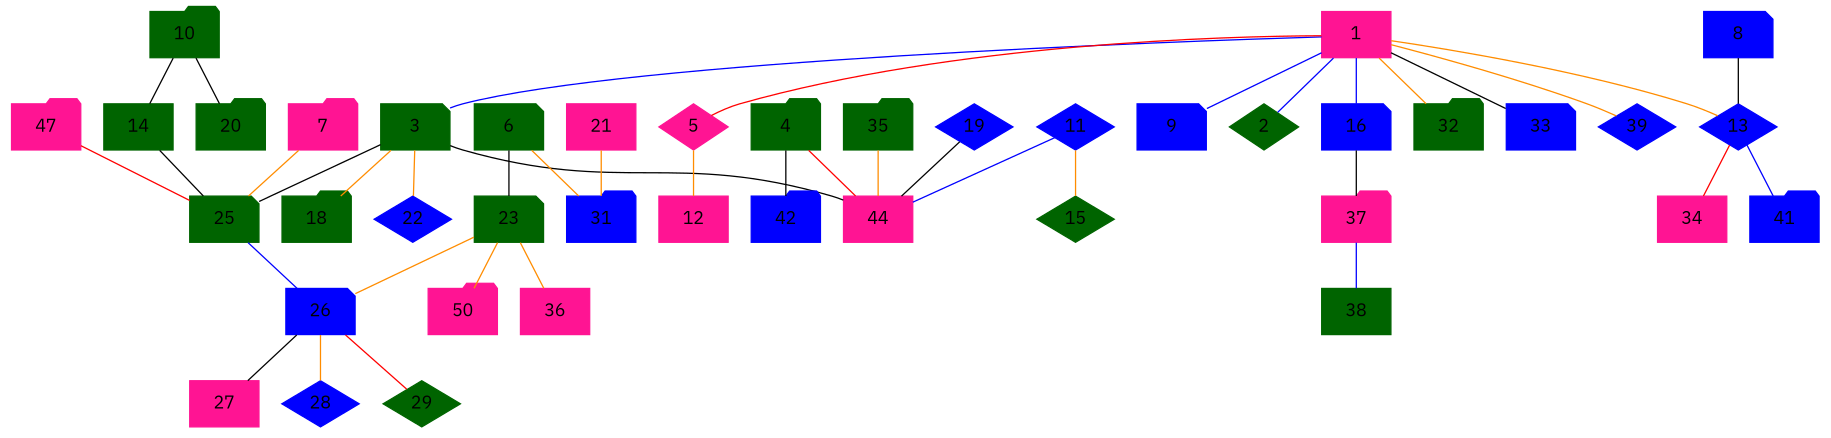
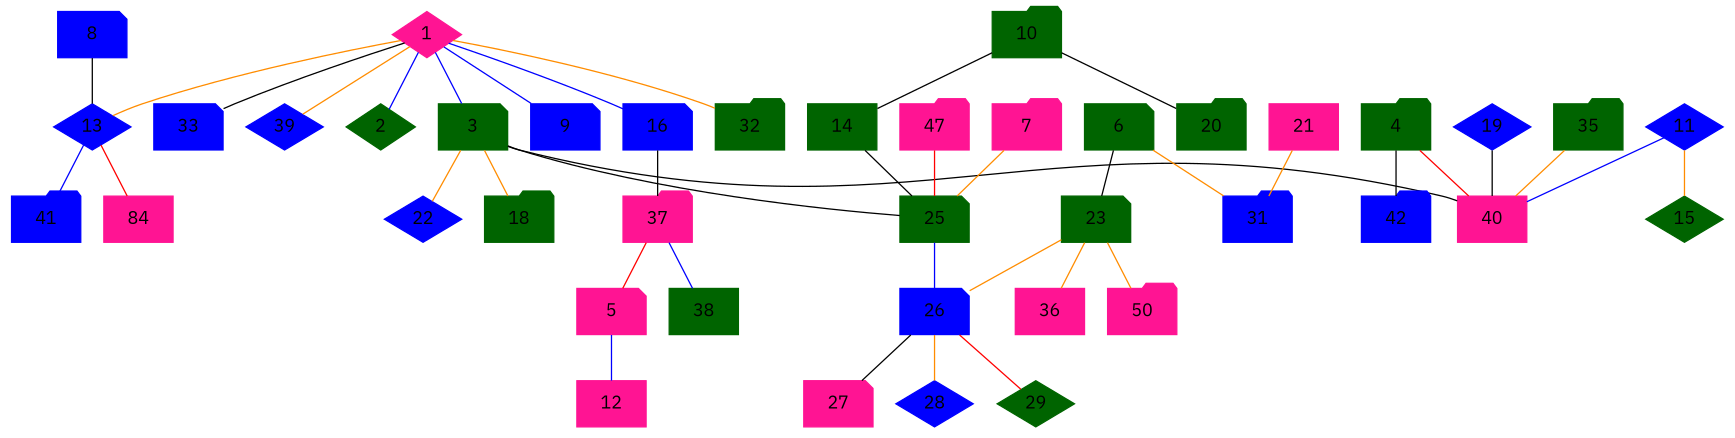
node "1": shape box -> diamond
edge "1" -- "5": now "37" -- "5"
node "5": shape diamond -> note
edge "5" -- "12": color darkorange -> blue
node "44": label "44" -> "40"
node "34": label "34" -> "84"
node "27": shape box -> note
